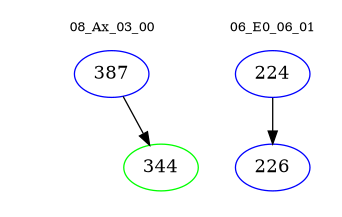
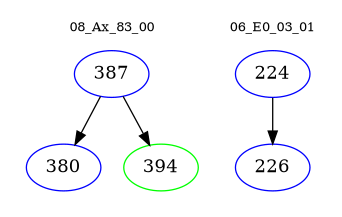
cluster "08_Ax_03_00": label "08_Ax_03_00" -> "08_Ax_83_00"
cluster "06_E0_06_01": label "06_E0_06_01" -> "06_E0_03_01"
node "380": added
node "344": label "344" -> "394"
